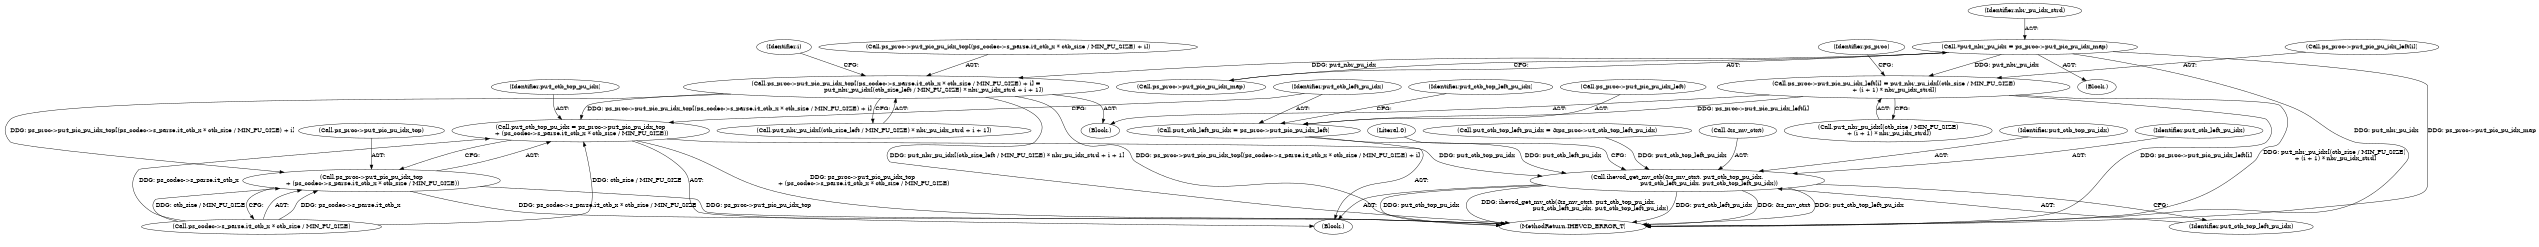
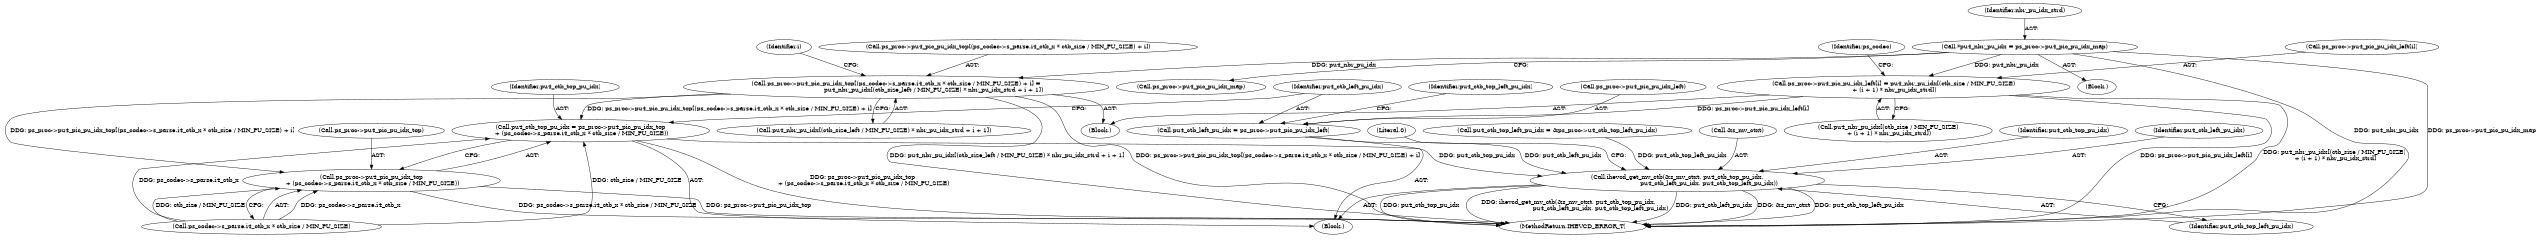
node "(Identifier,ps_proc)": label "(Identifier,ps_proc)" -> "(Identifier,ps_codec)"
edge "(Call,ps_proc->pu4_pic_pu_idx_map)" -> "(Call,*pu4_nbr_pu_idx = ps_proc->pu4_pic_pu_idx_map)": removed, label "AST:"
